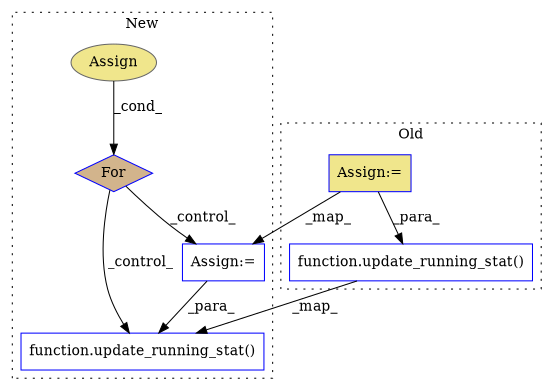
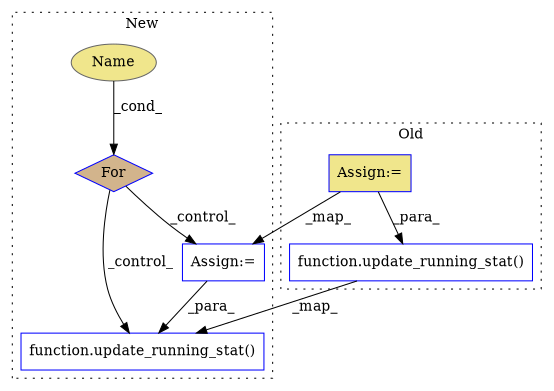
node "Assign": label "Assign" -> "Name"
